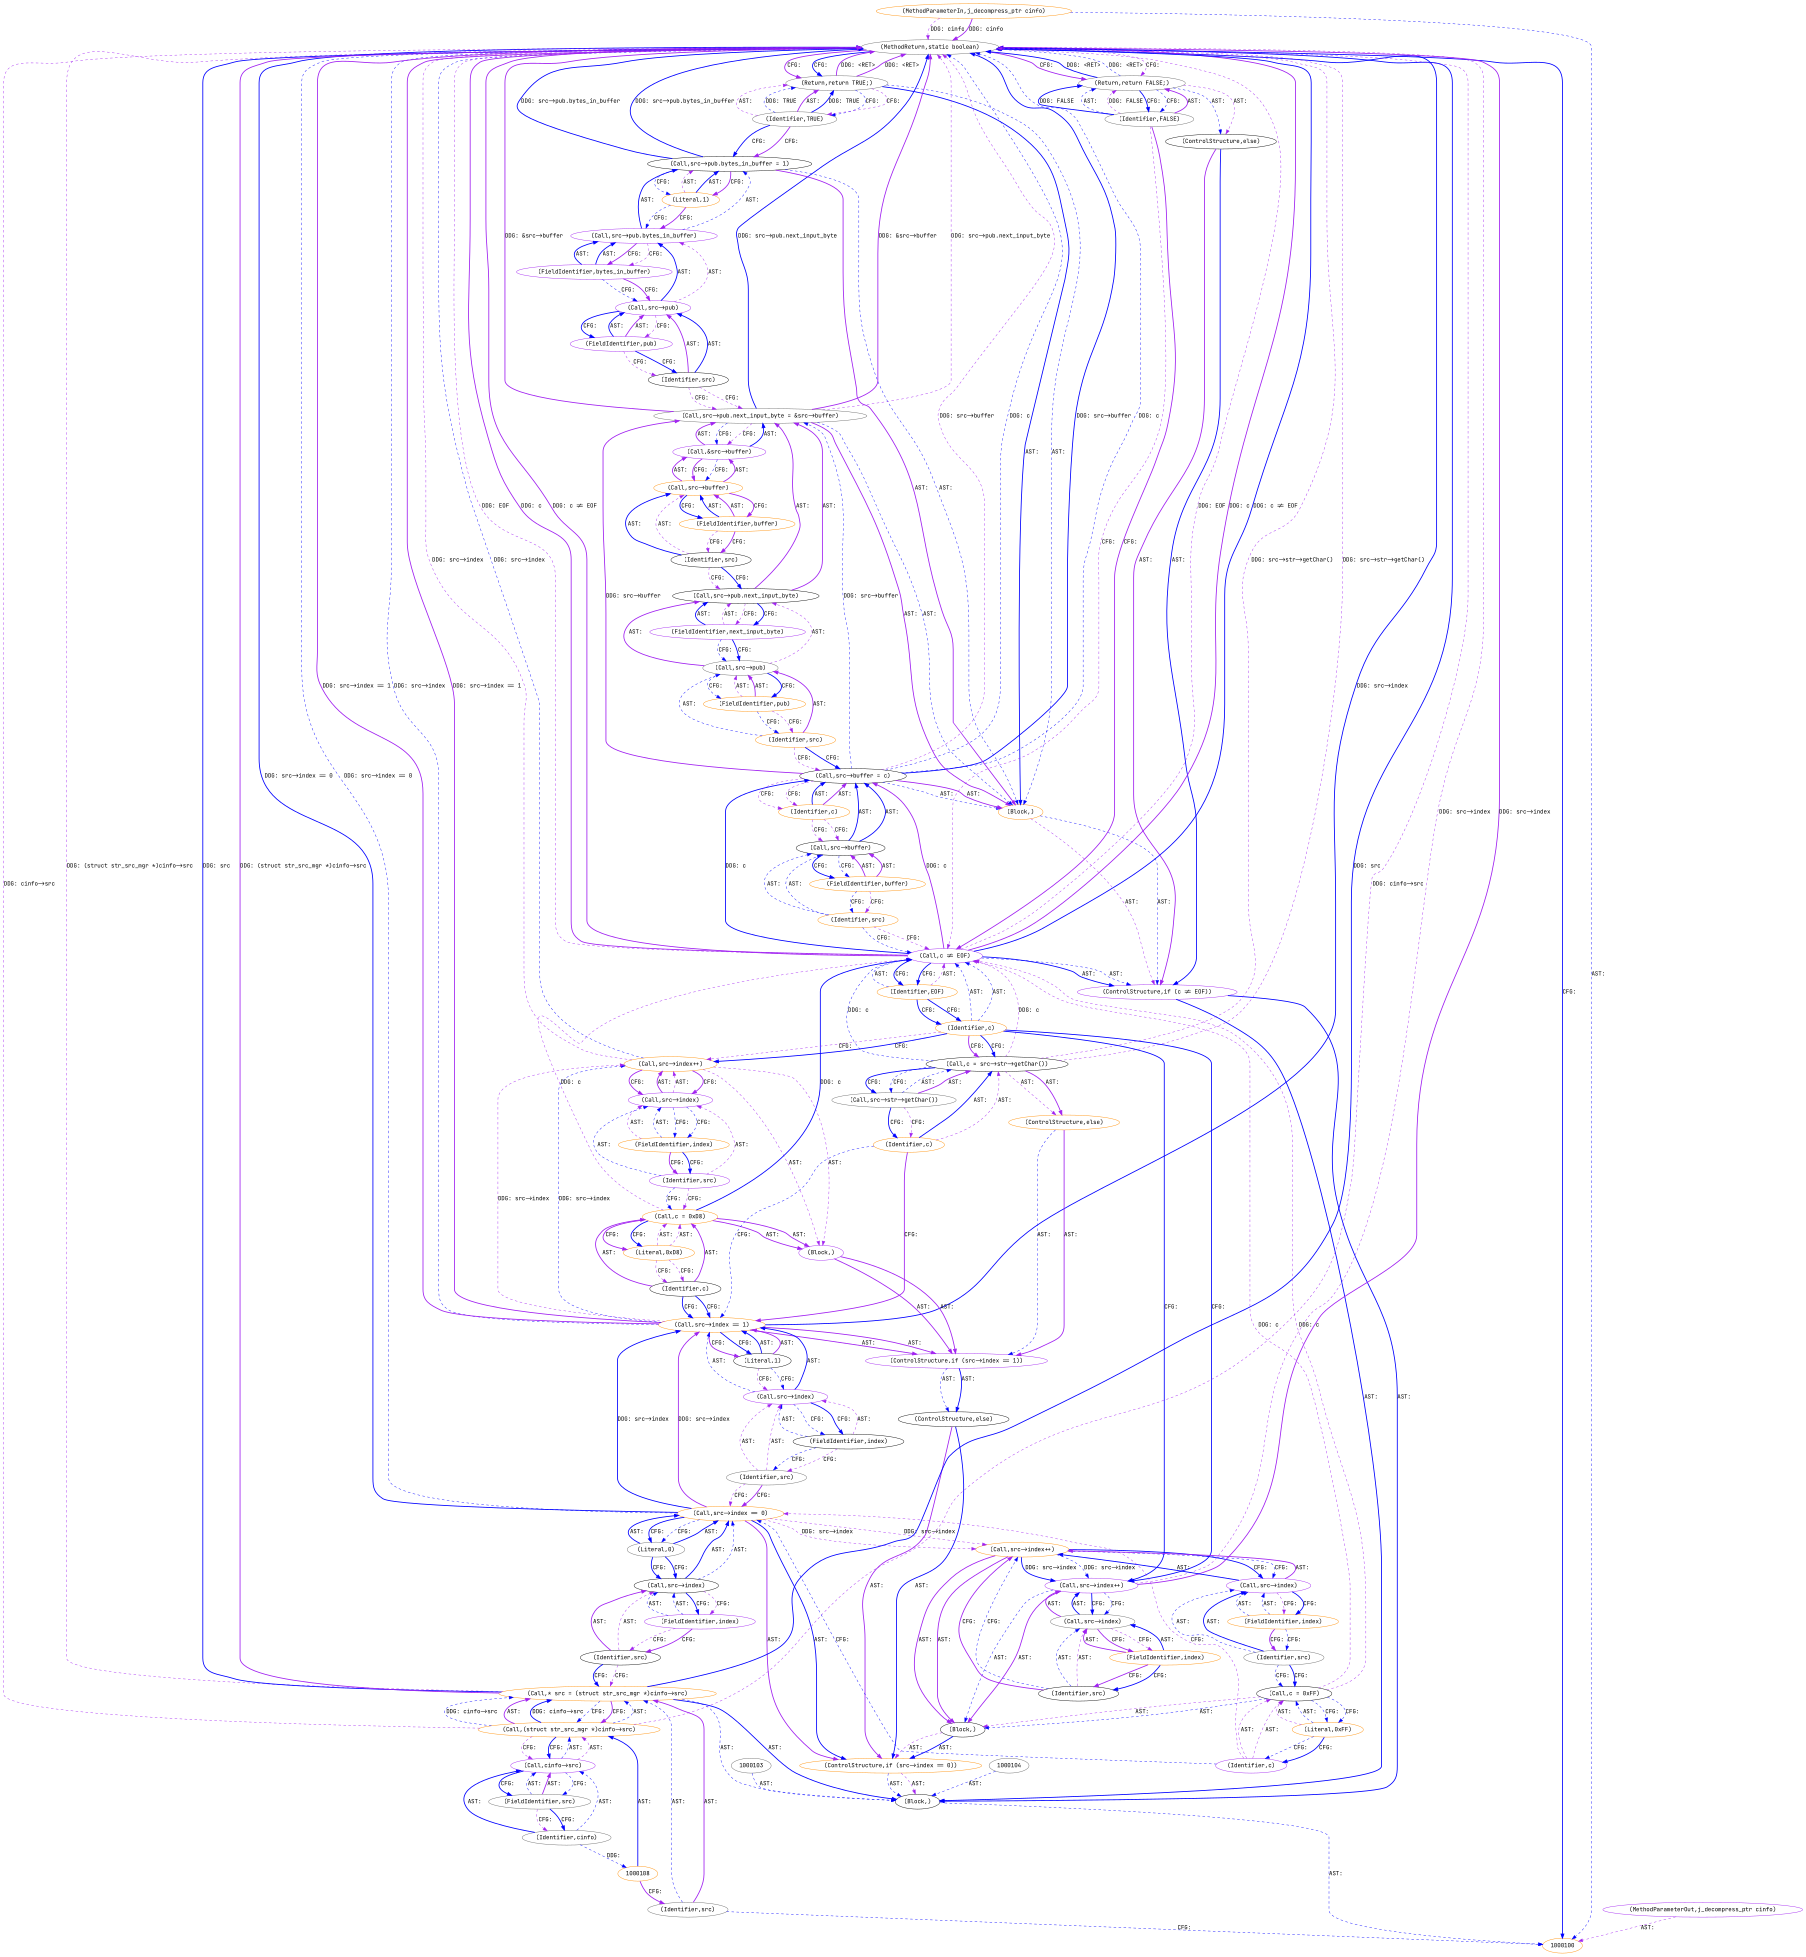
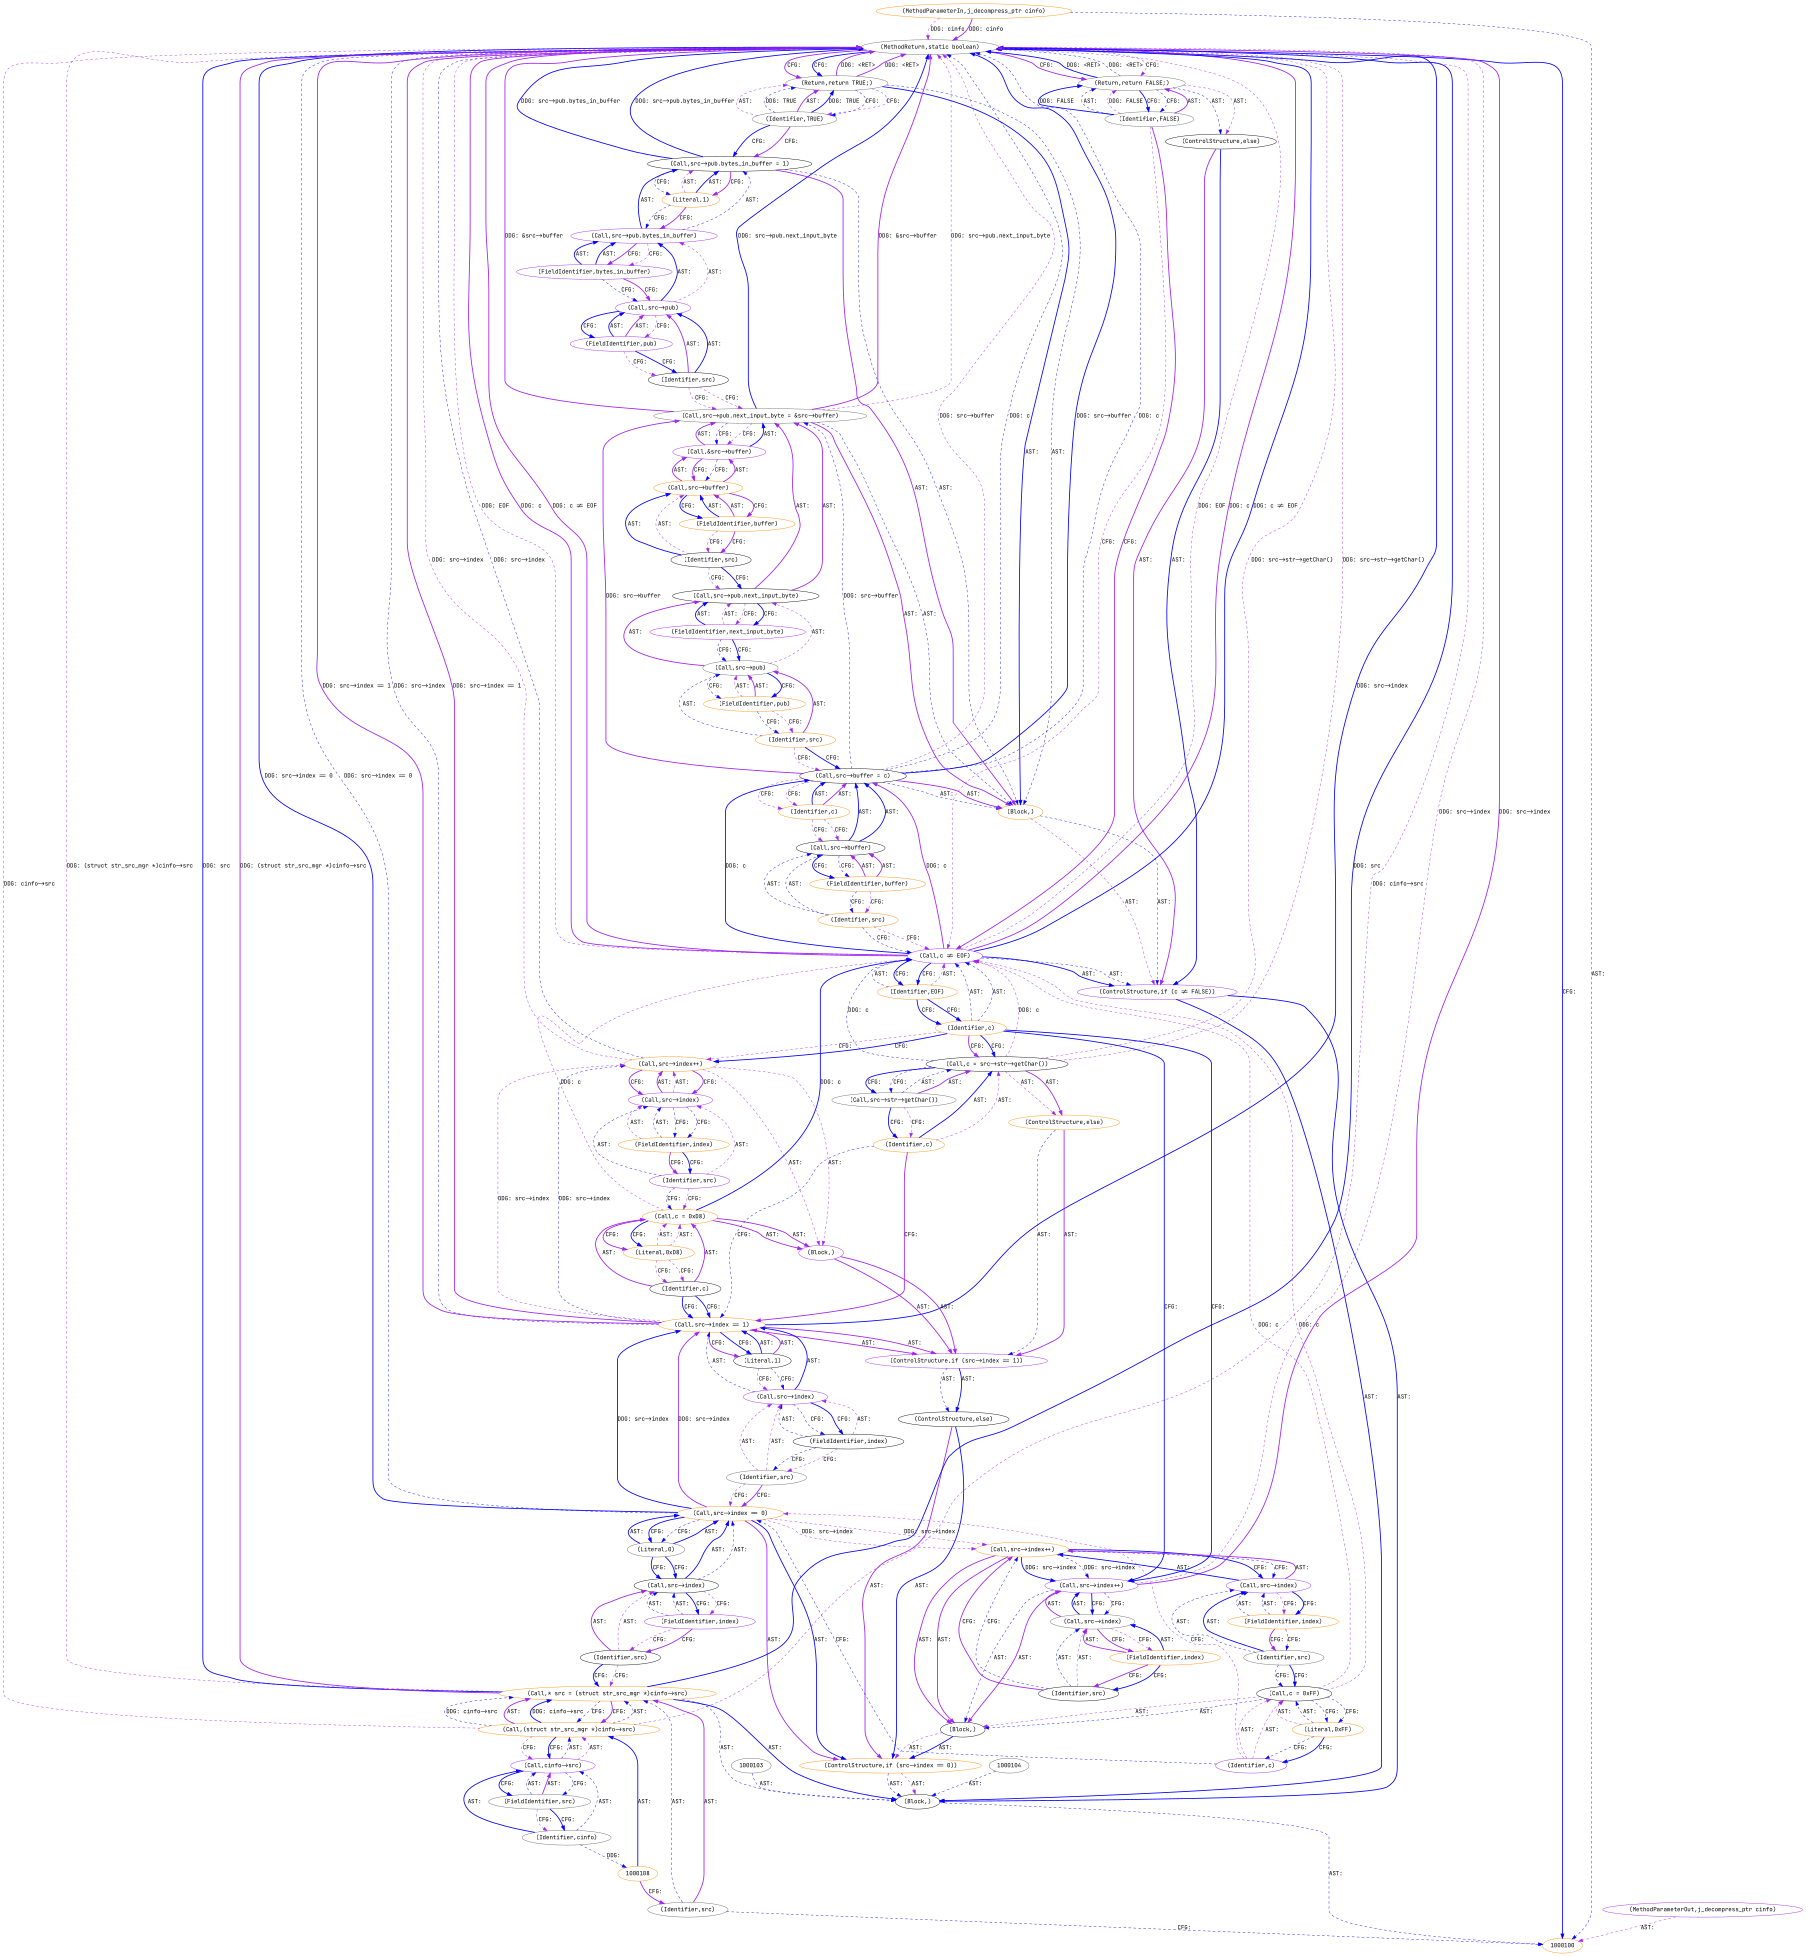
node "(ControlStructure,if (c != EOF))": label "(ControlStructure,if (c != EOF))" -> "(ControlStructure,if (c != FALSE))"
